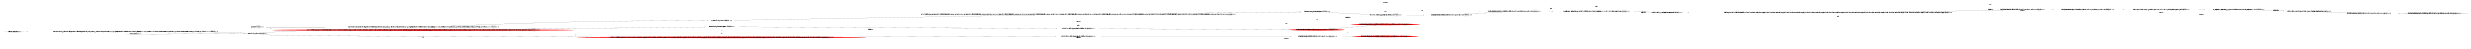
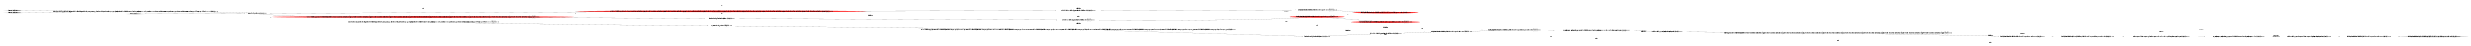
node "testGroupByWithOrderLimit3['1', '0', '0']": added
node "cannotVectorize()@@@3@@@['0', '0', '1']": removed
